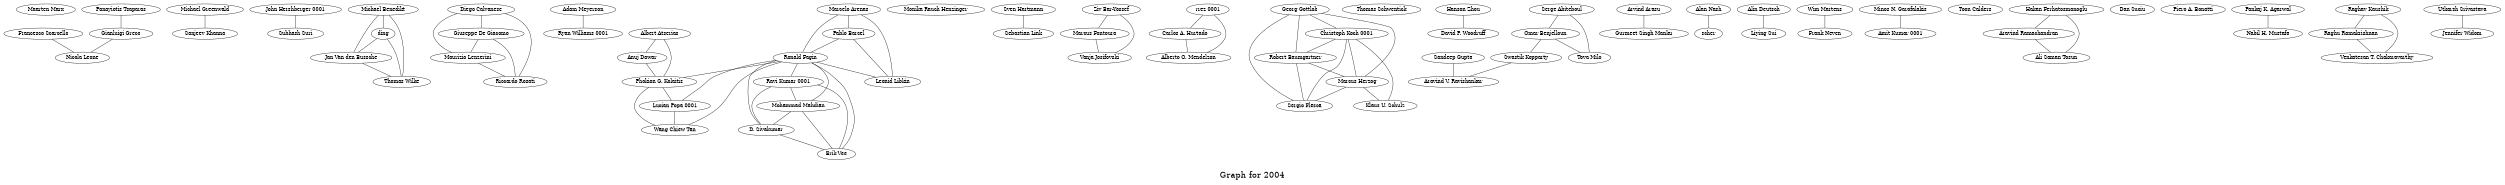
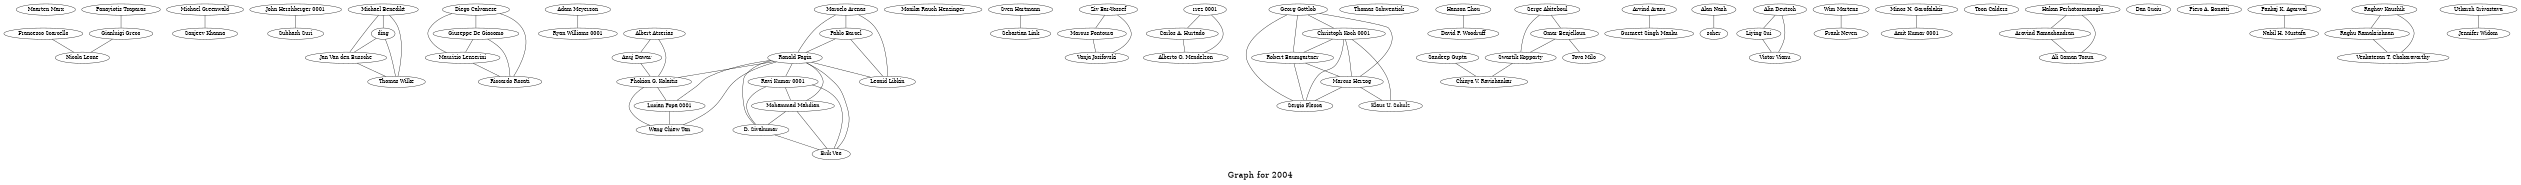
edge "Serge Abiteboul" -- "Tova Milo": now "Serge Abiteboul" -- "Swastik Kopparty"
node "Victor Vianu": added
node "Aravind V. Ravishankar": label "Aravind V. Ravishankar" -> "Chinya V. Ravishankar"
